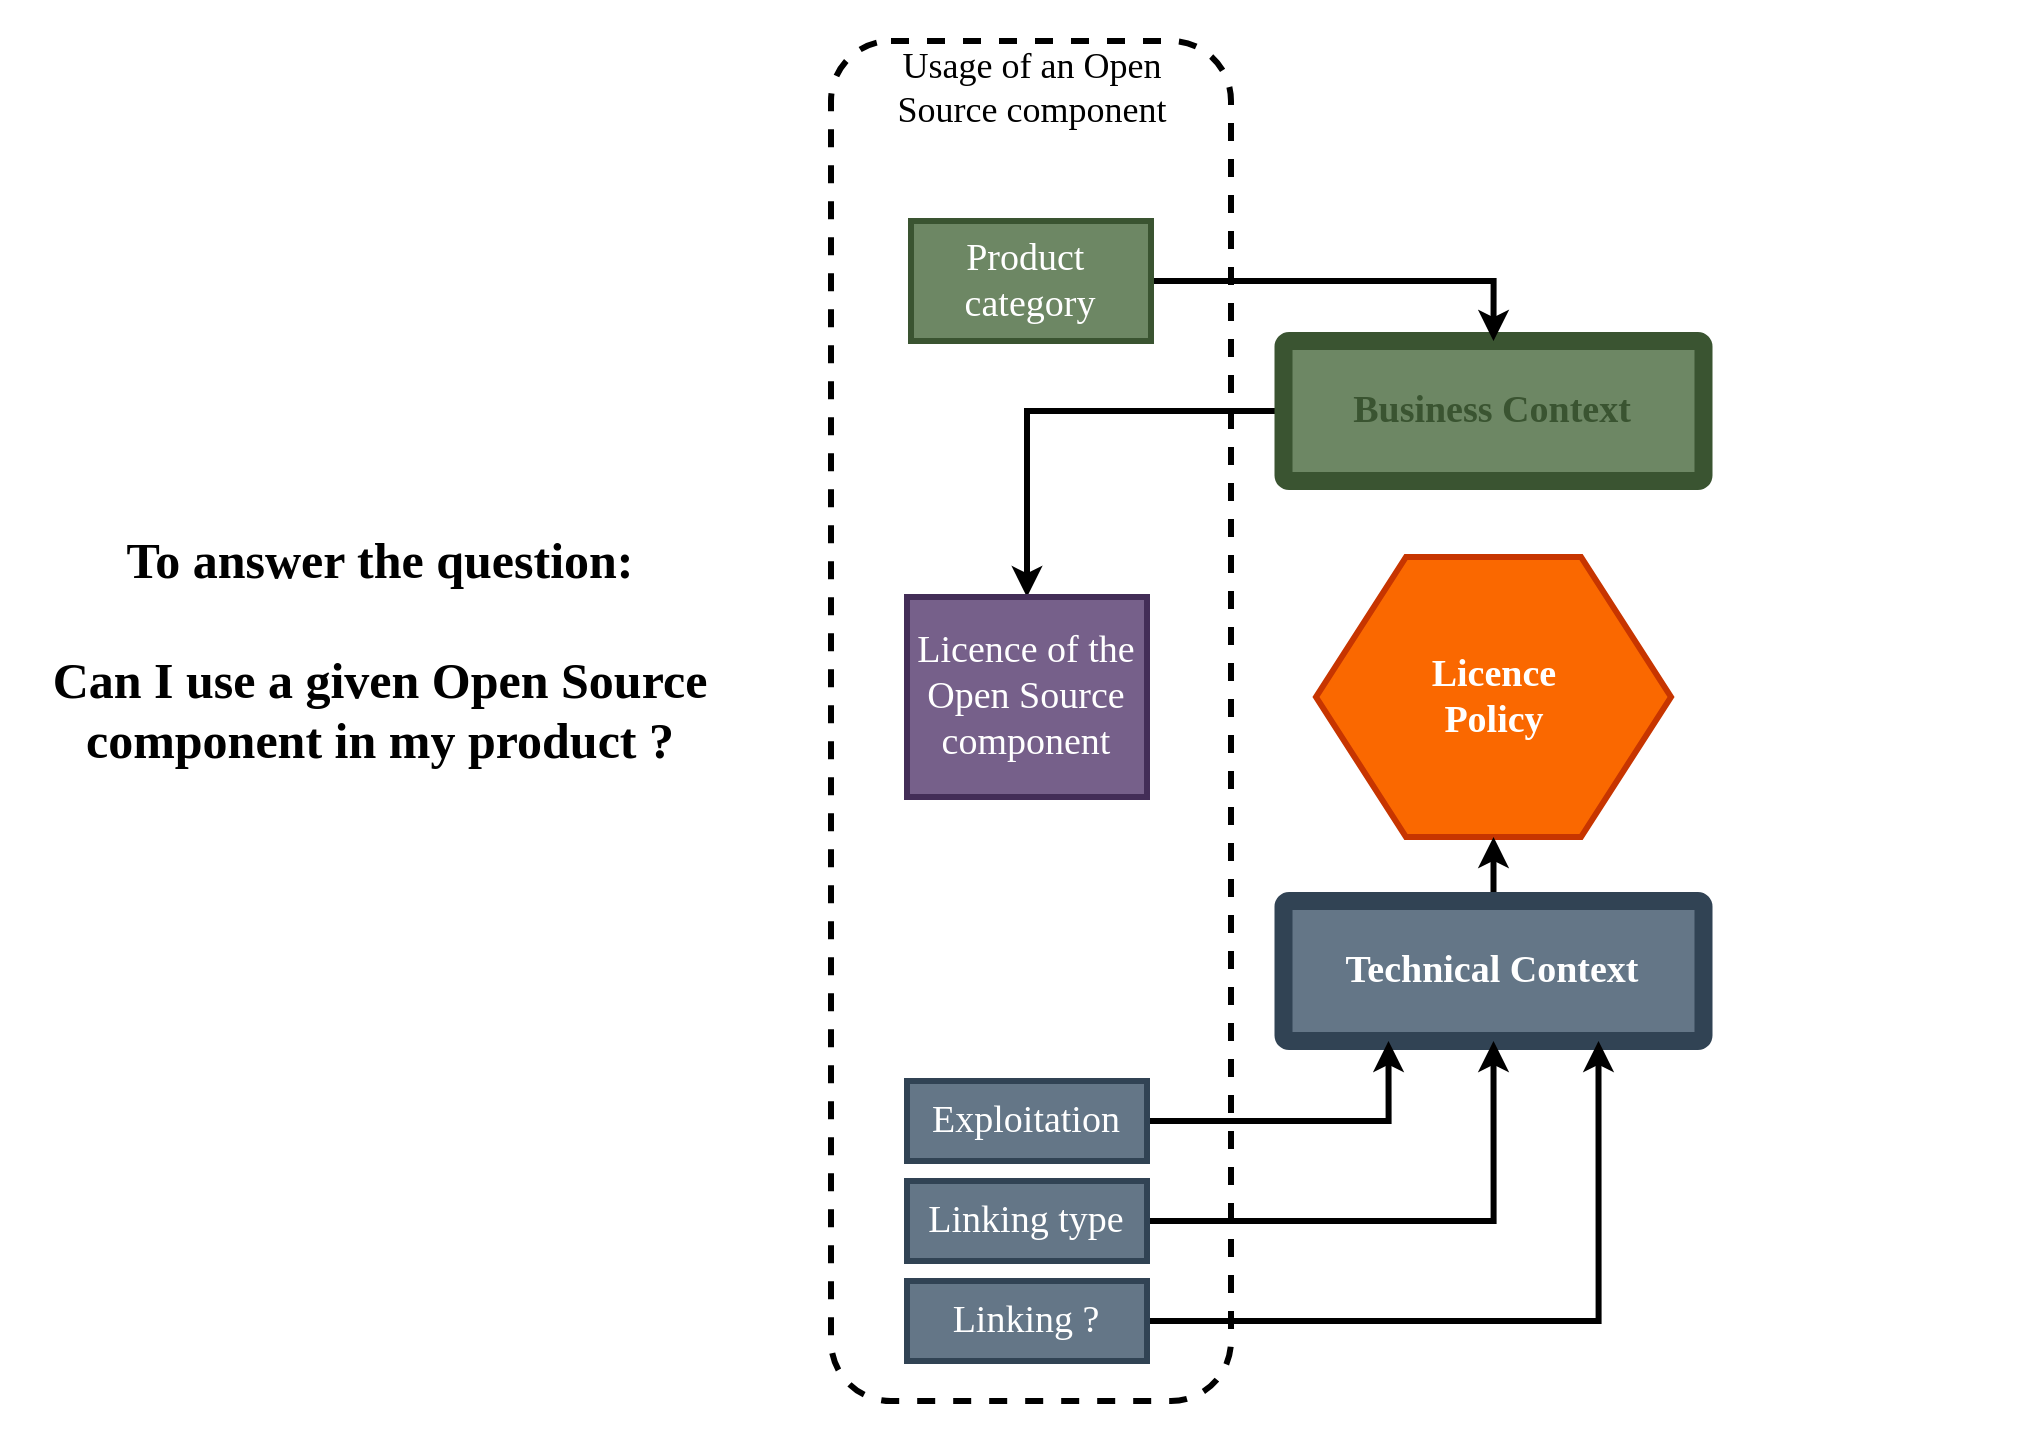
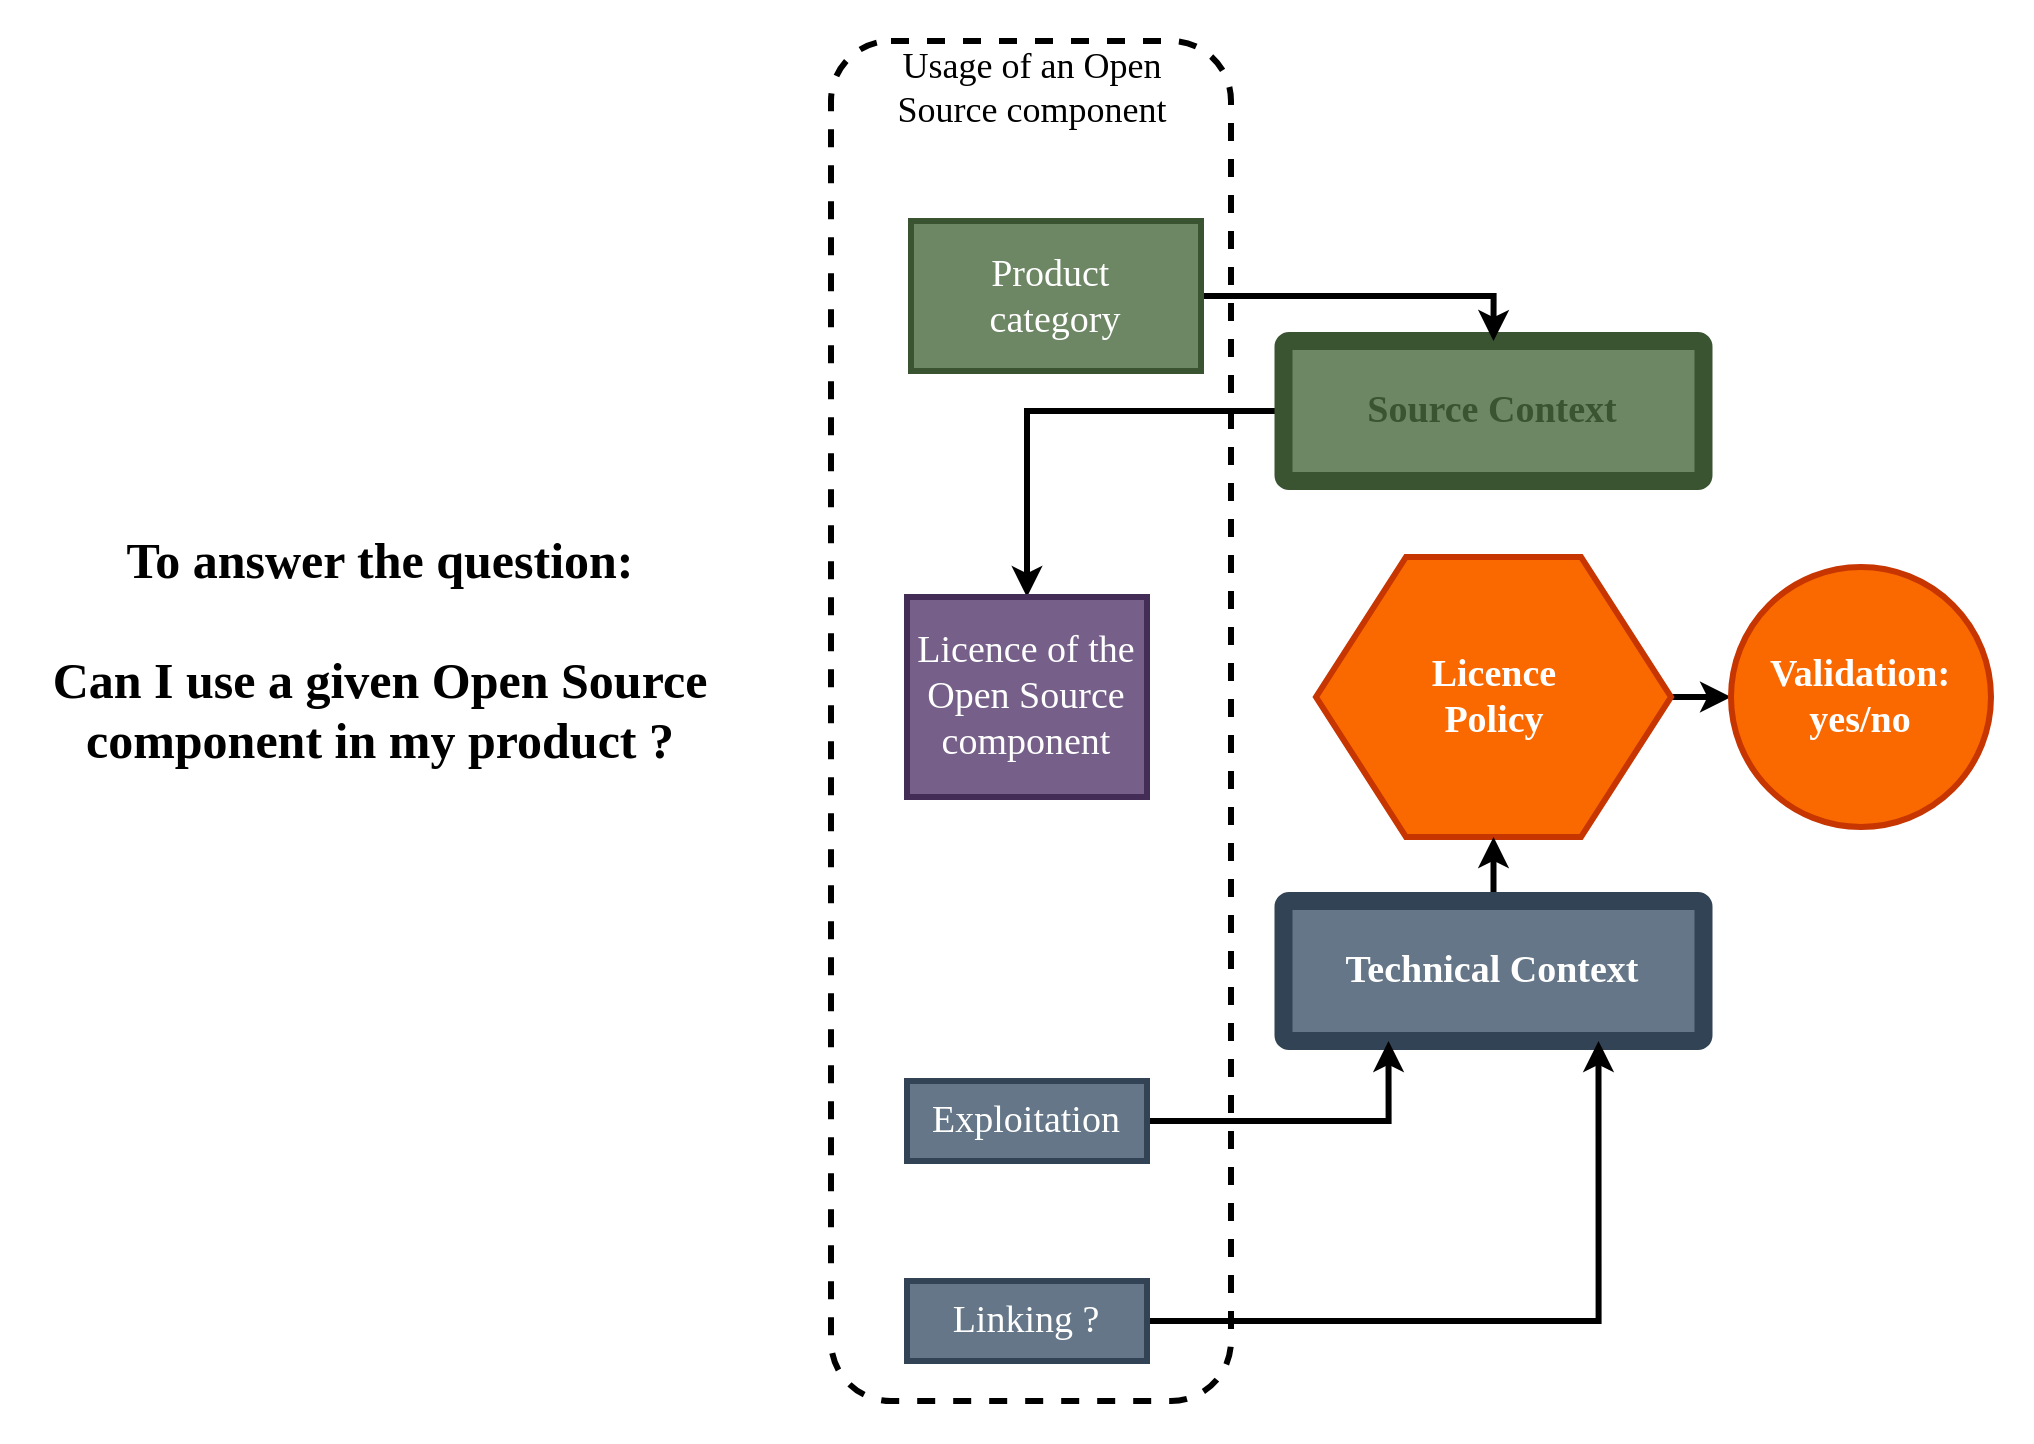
node "Product category": size 240x120 -> 290x150
node "Business Context": label "Business Context" -> "Source Context"
edge "Licence Policy" -> "Validation:yes/no": added
node "Validation:yes/no": added
node "Linking type": removed
edge "Linking type" -> "Technical Context": removed
